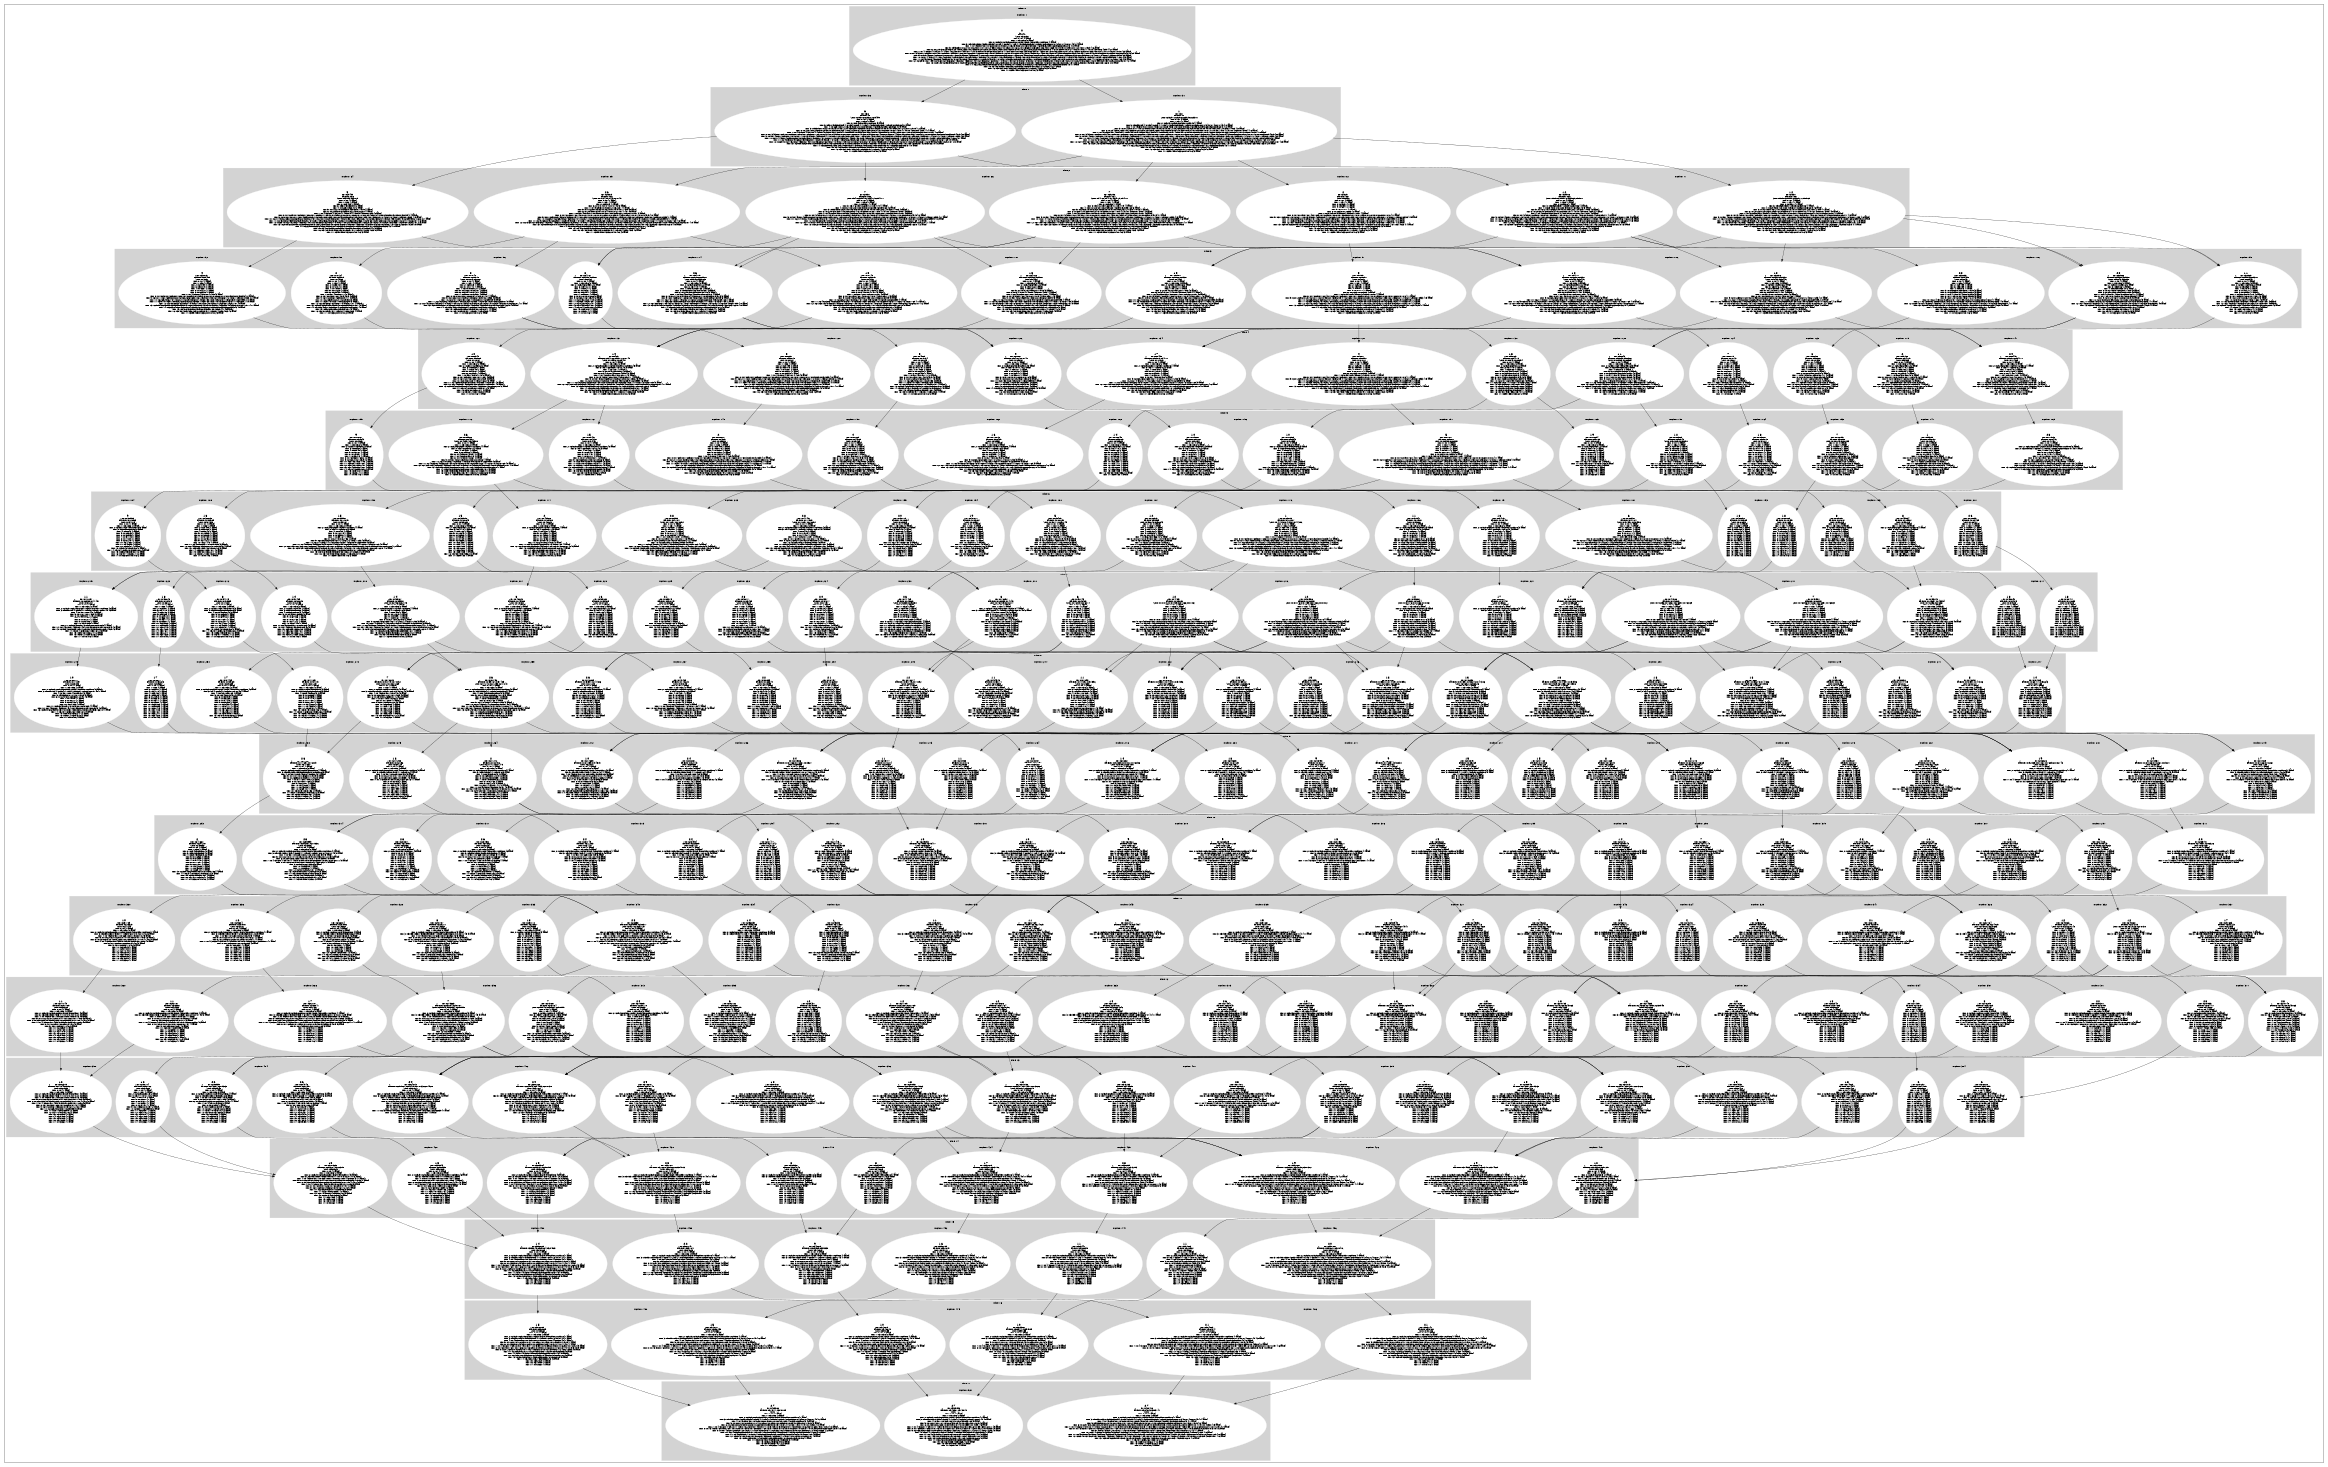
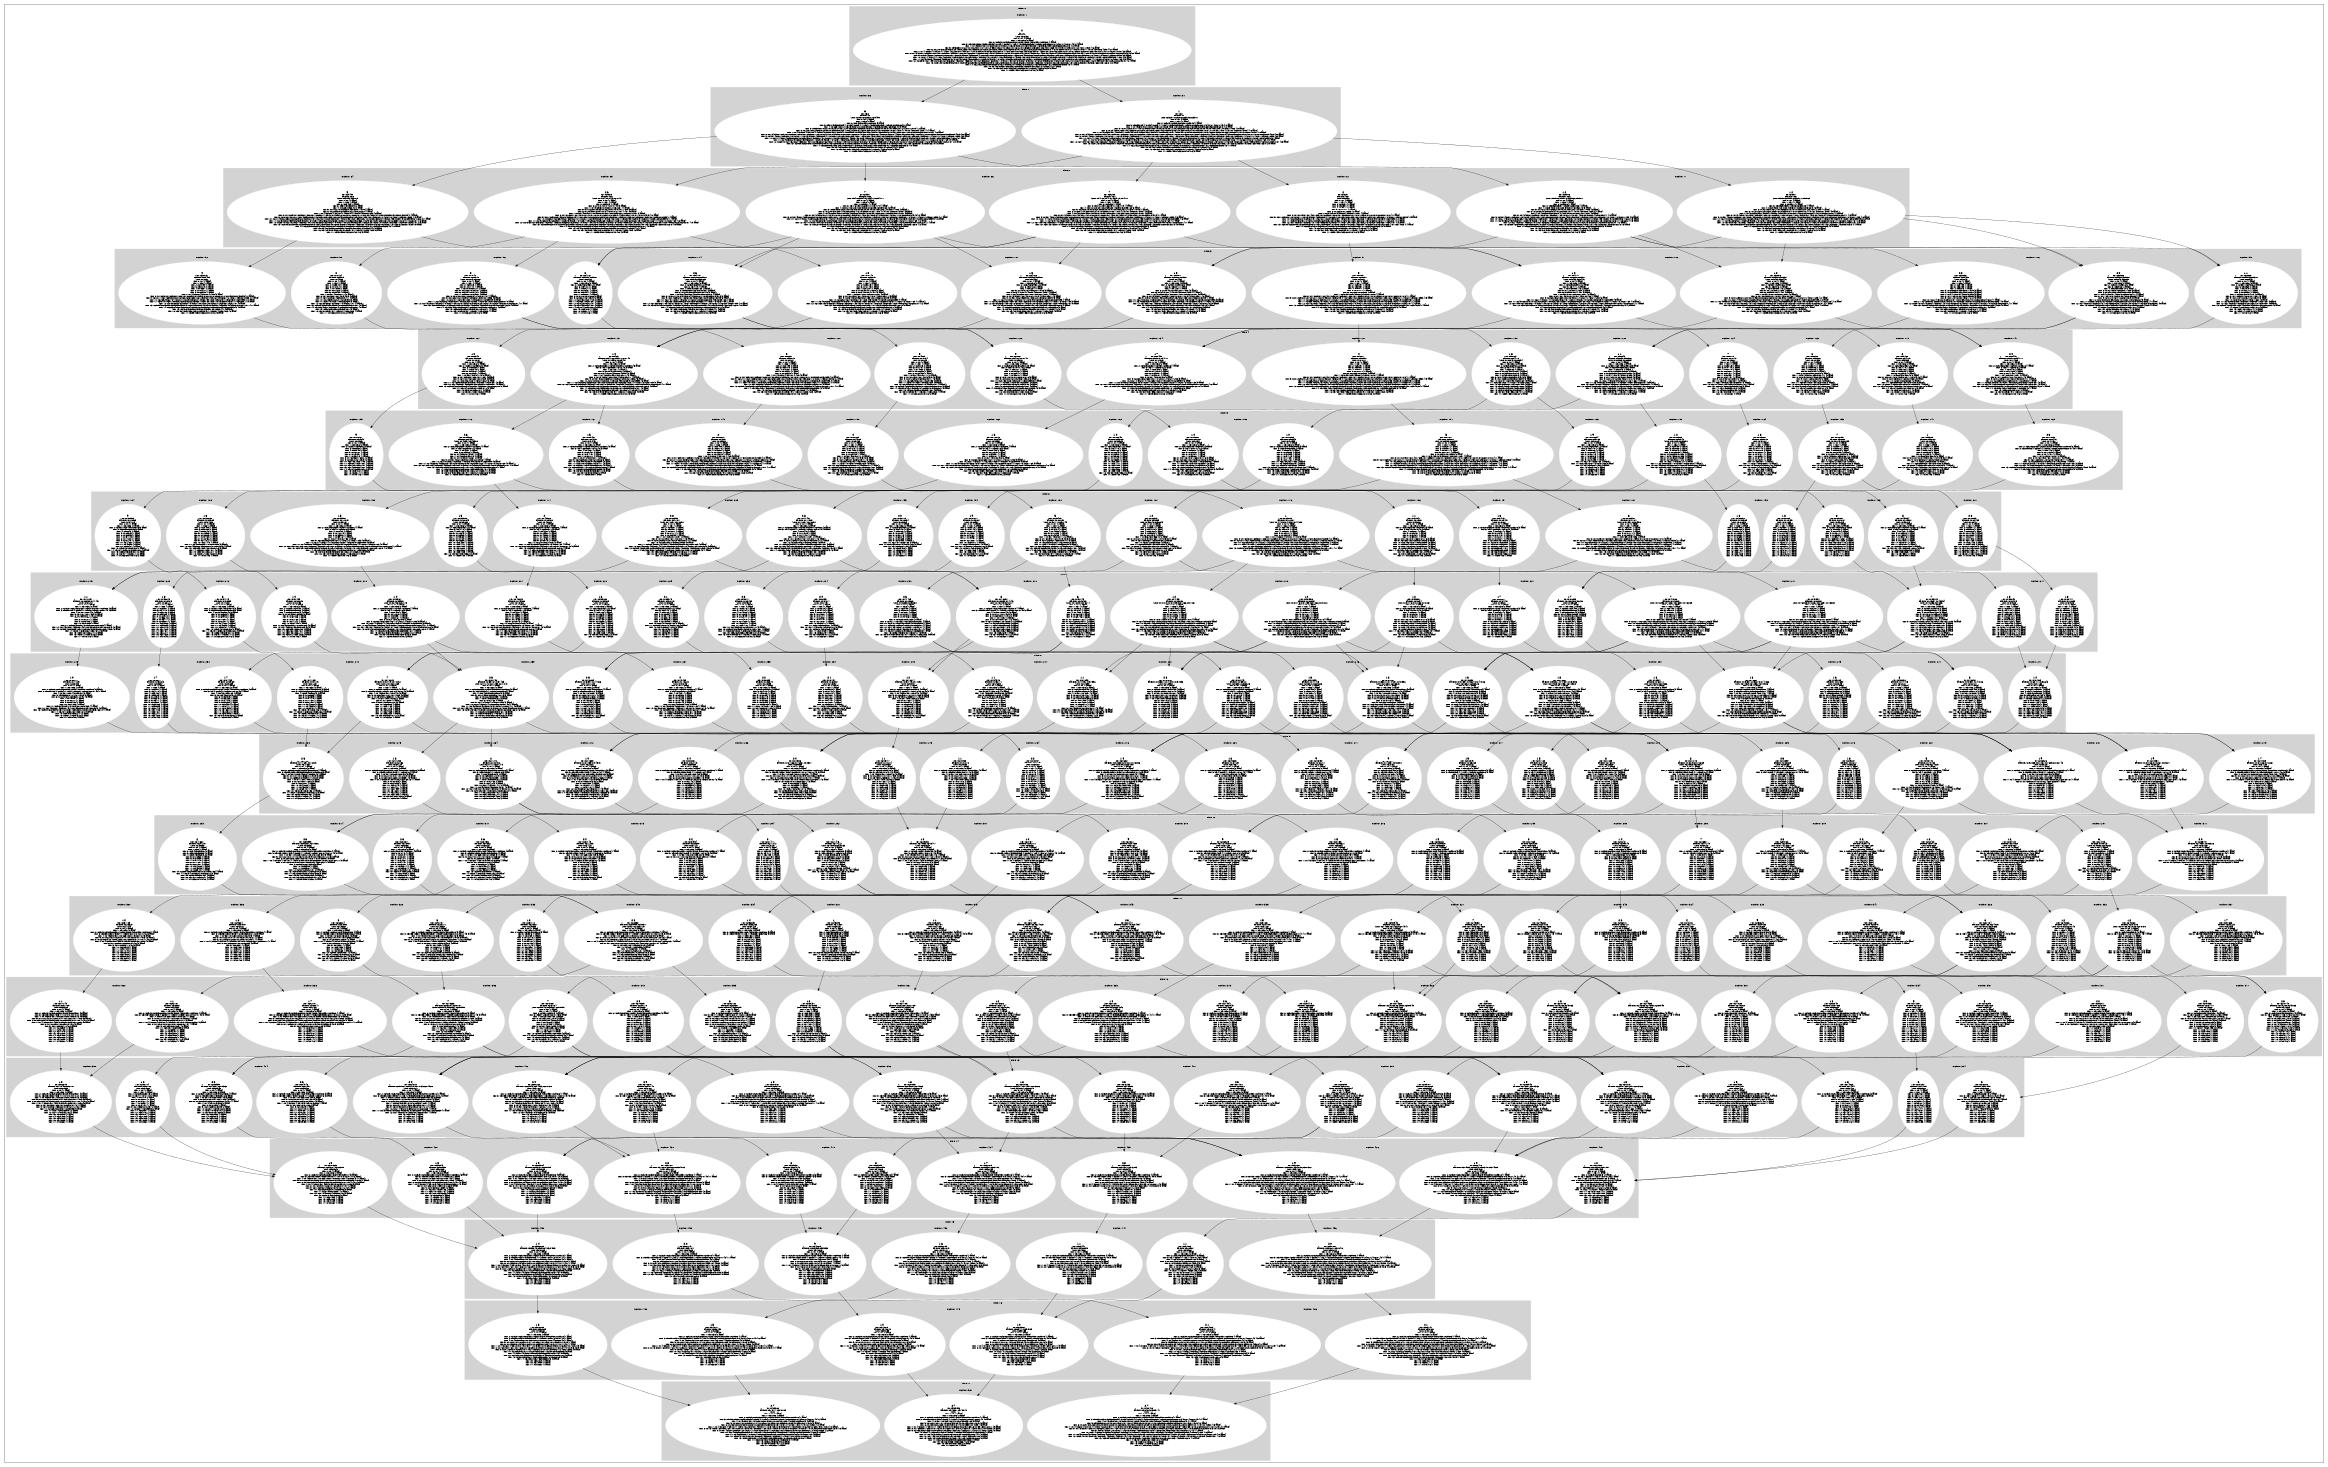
cluster "Sons: 415": label "Sons: 415" -> "Action: 415"
